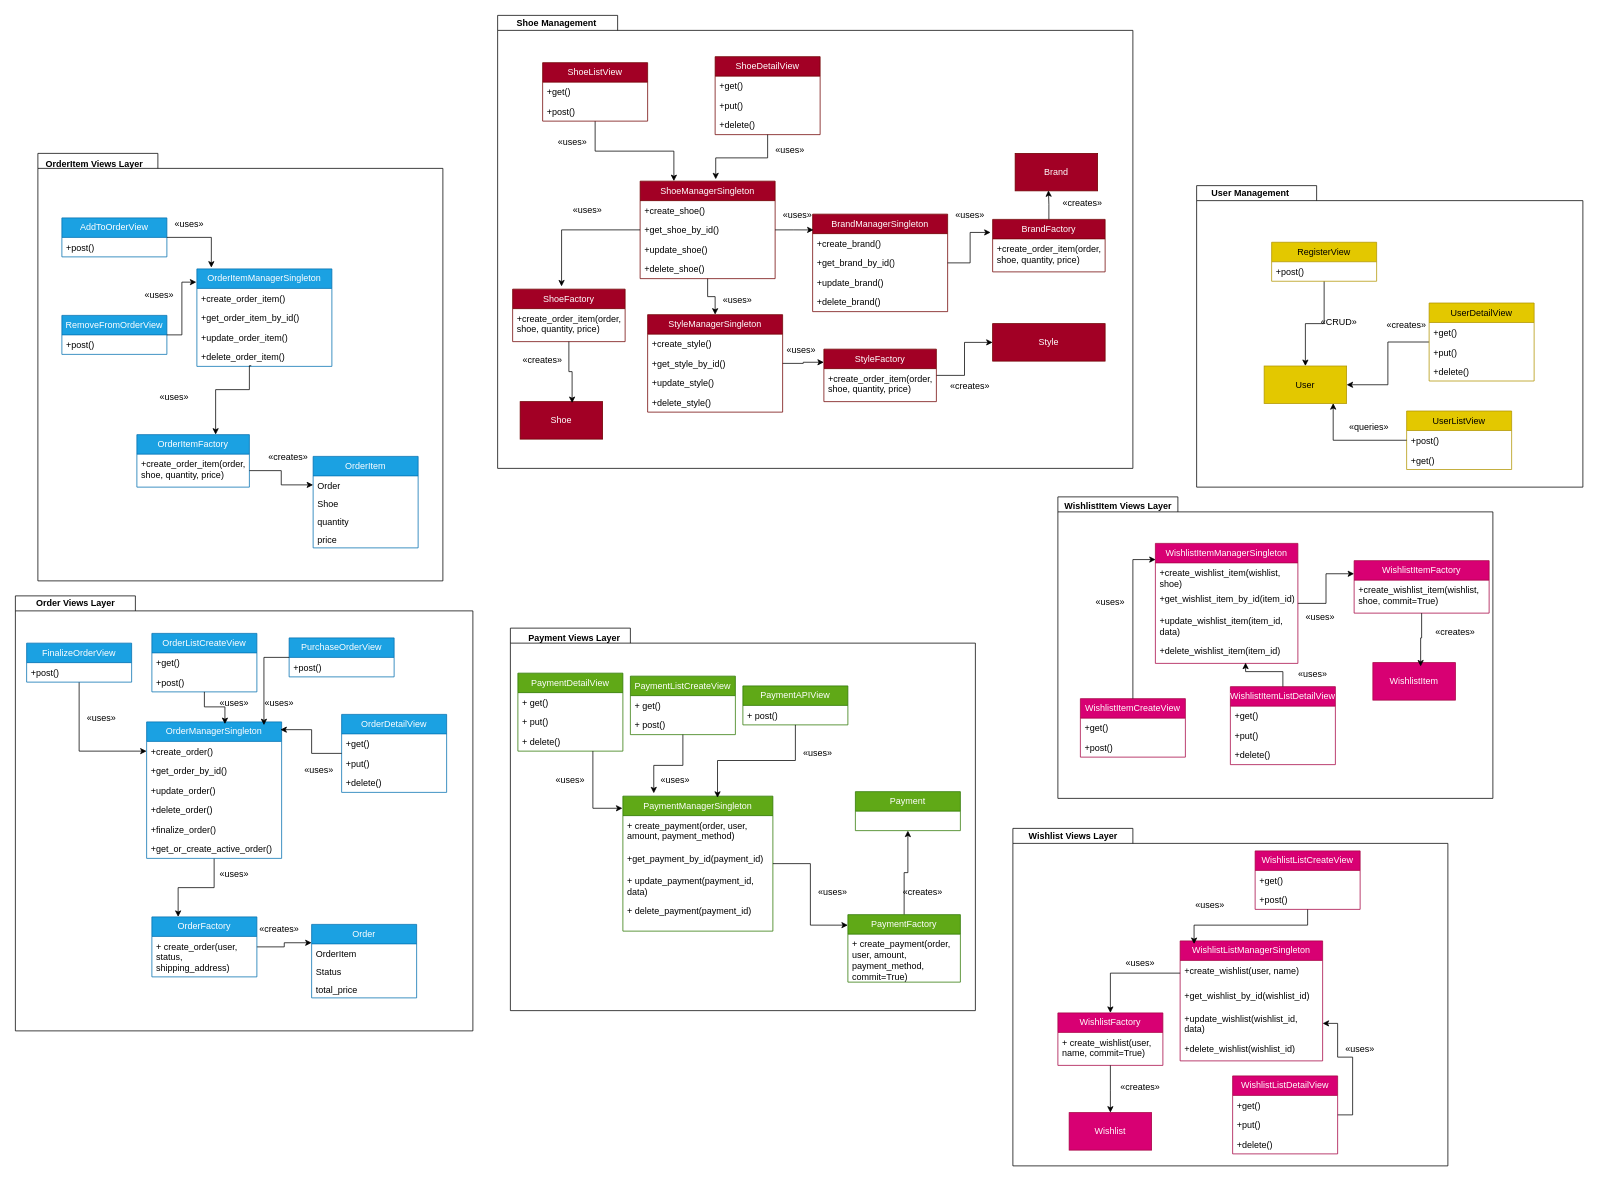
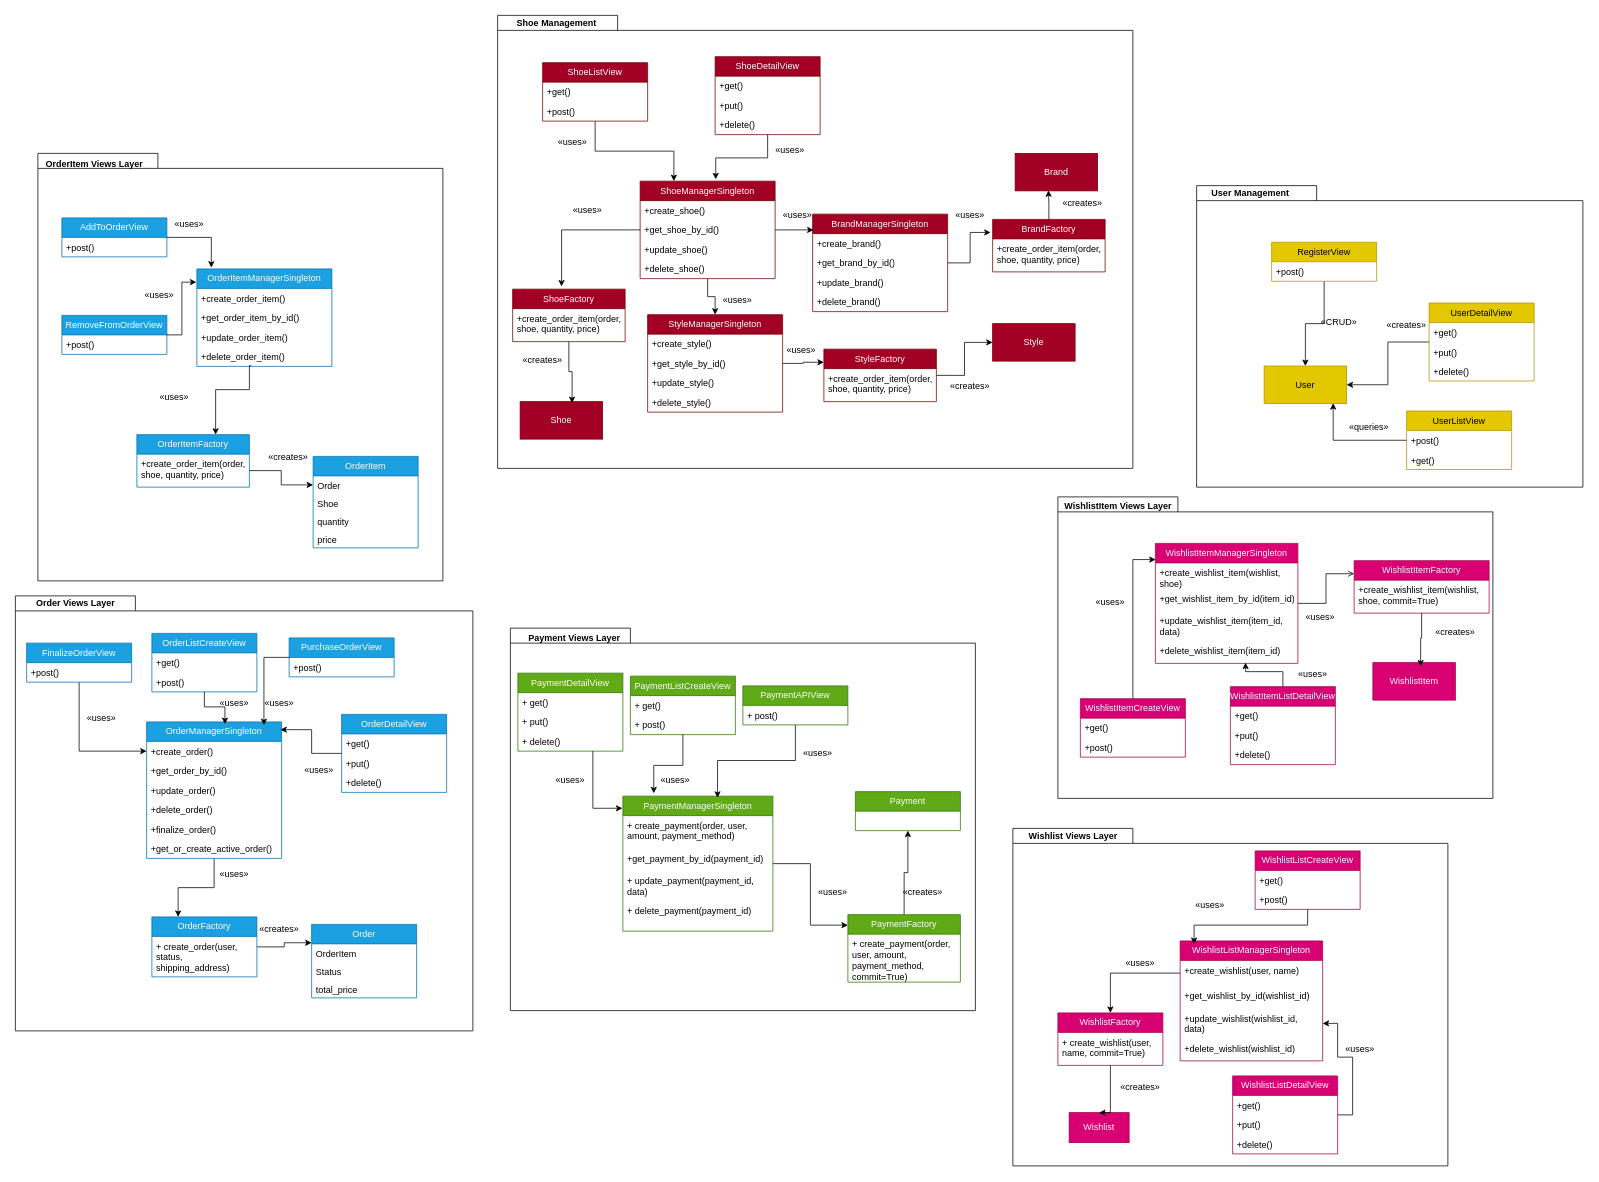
node "Style": size 113x38 -> 83x38
edge "WishlistItemManagerSingleton" -> "WishlistItemFactory": arrowhead classic -> open
node "Wishlist": size 83x38 -> 60x30
